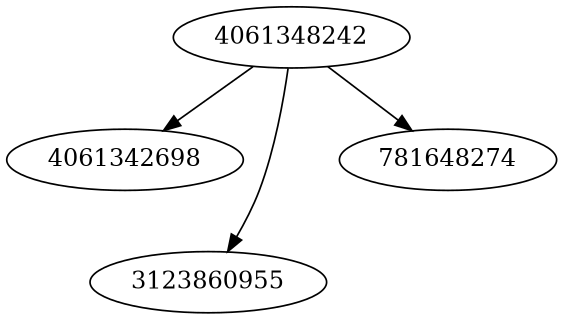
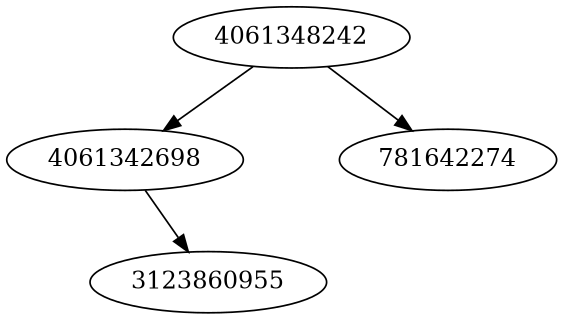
edge "4061348242" -> "3123860955": now "4061342698" -> "3123860955"
node "781648274": label "781648274" -> "781642274"
